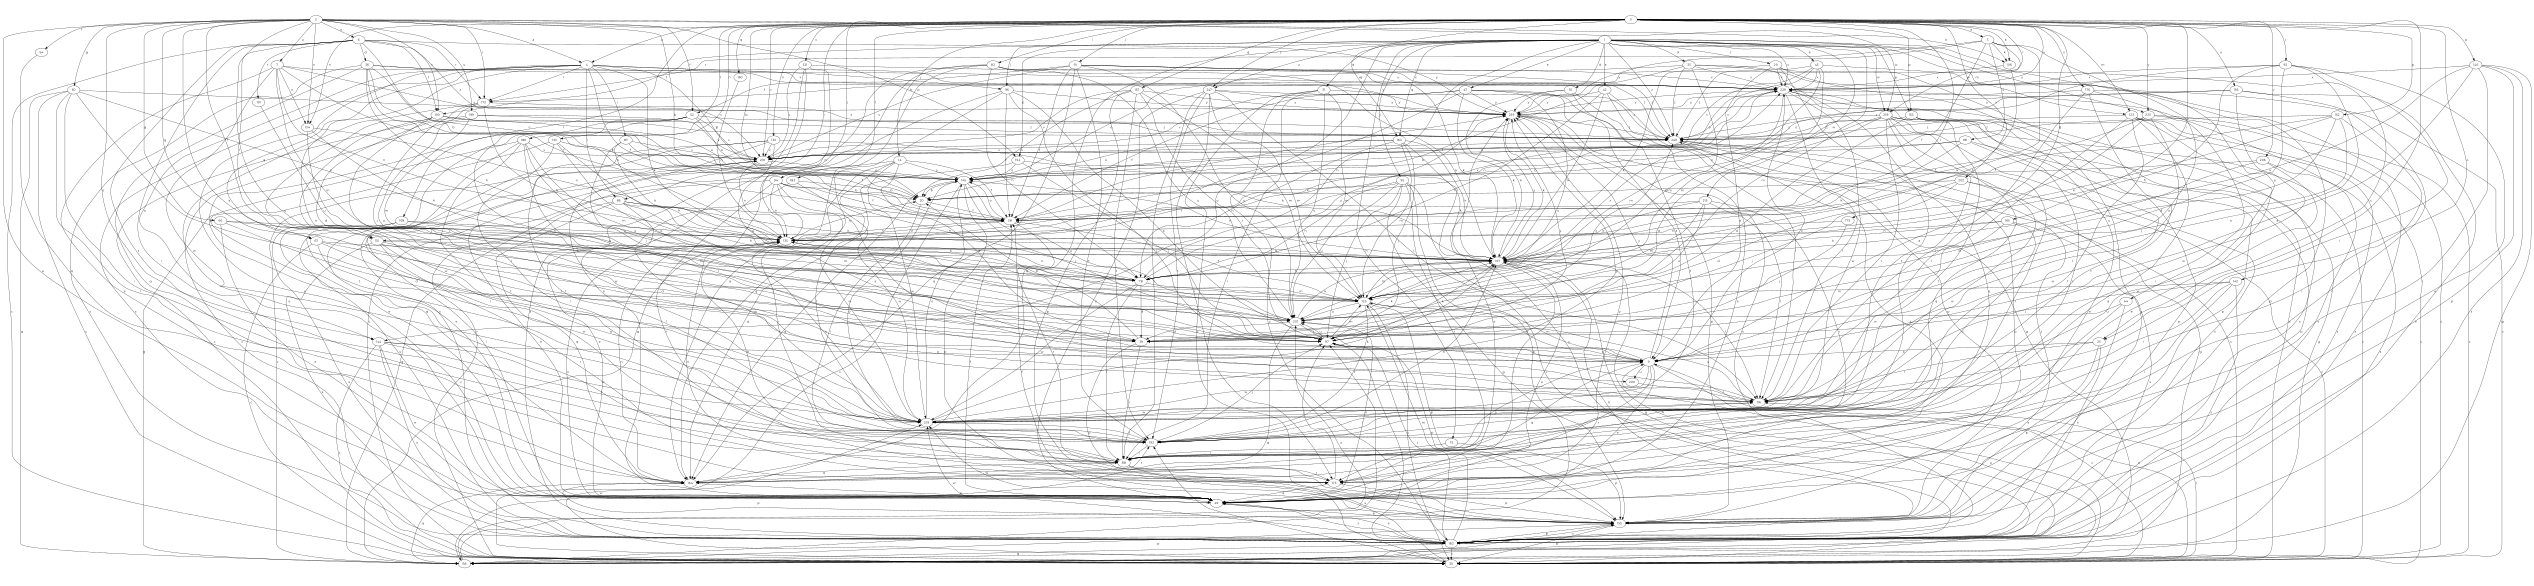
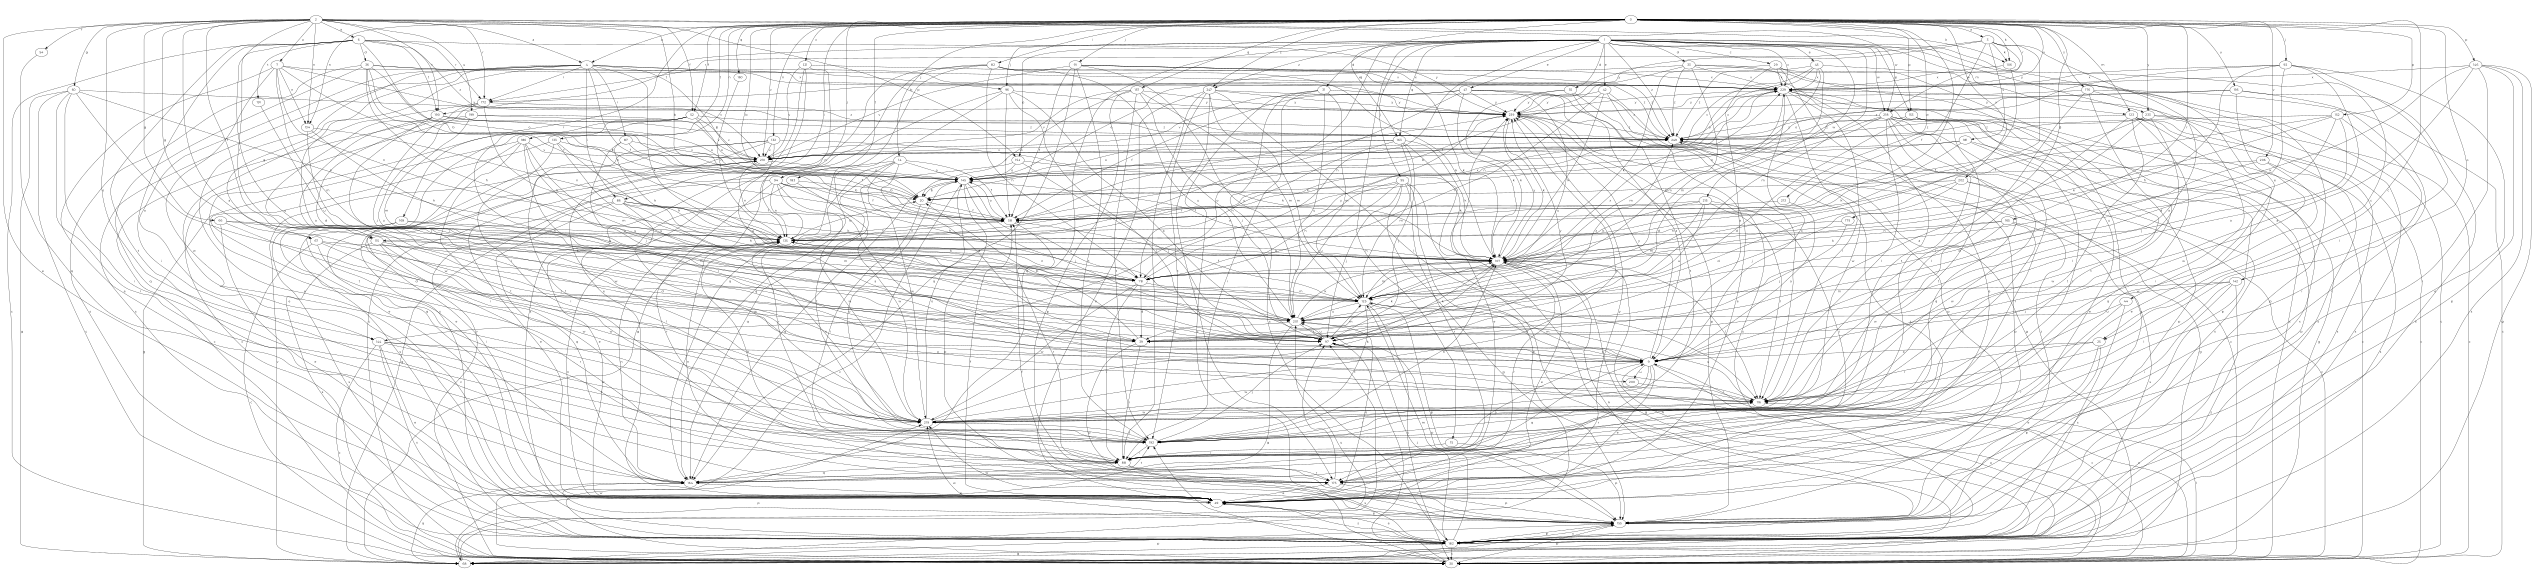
edge "91" -> "52": now "0" -> "52"
node "213": added
